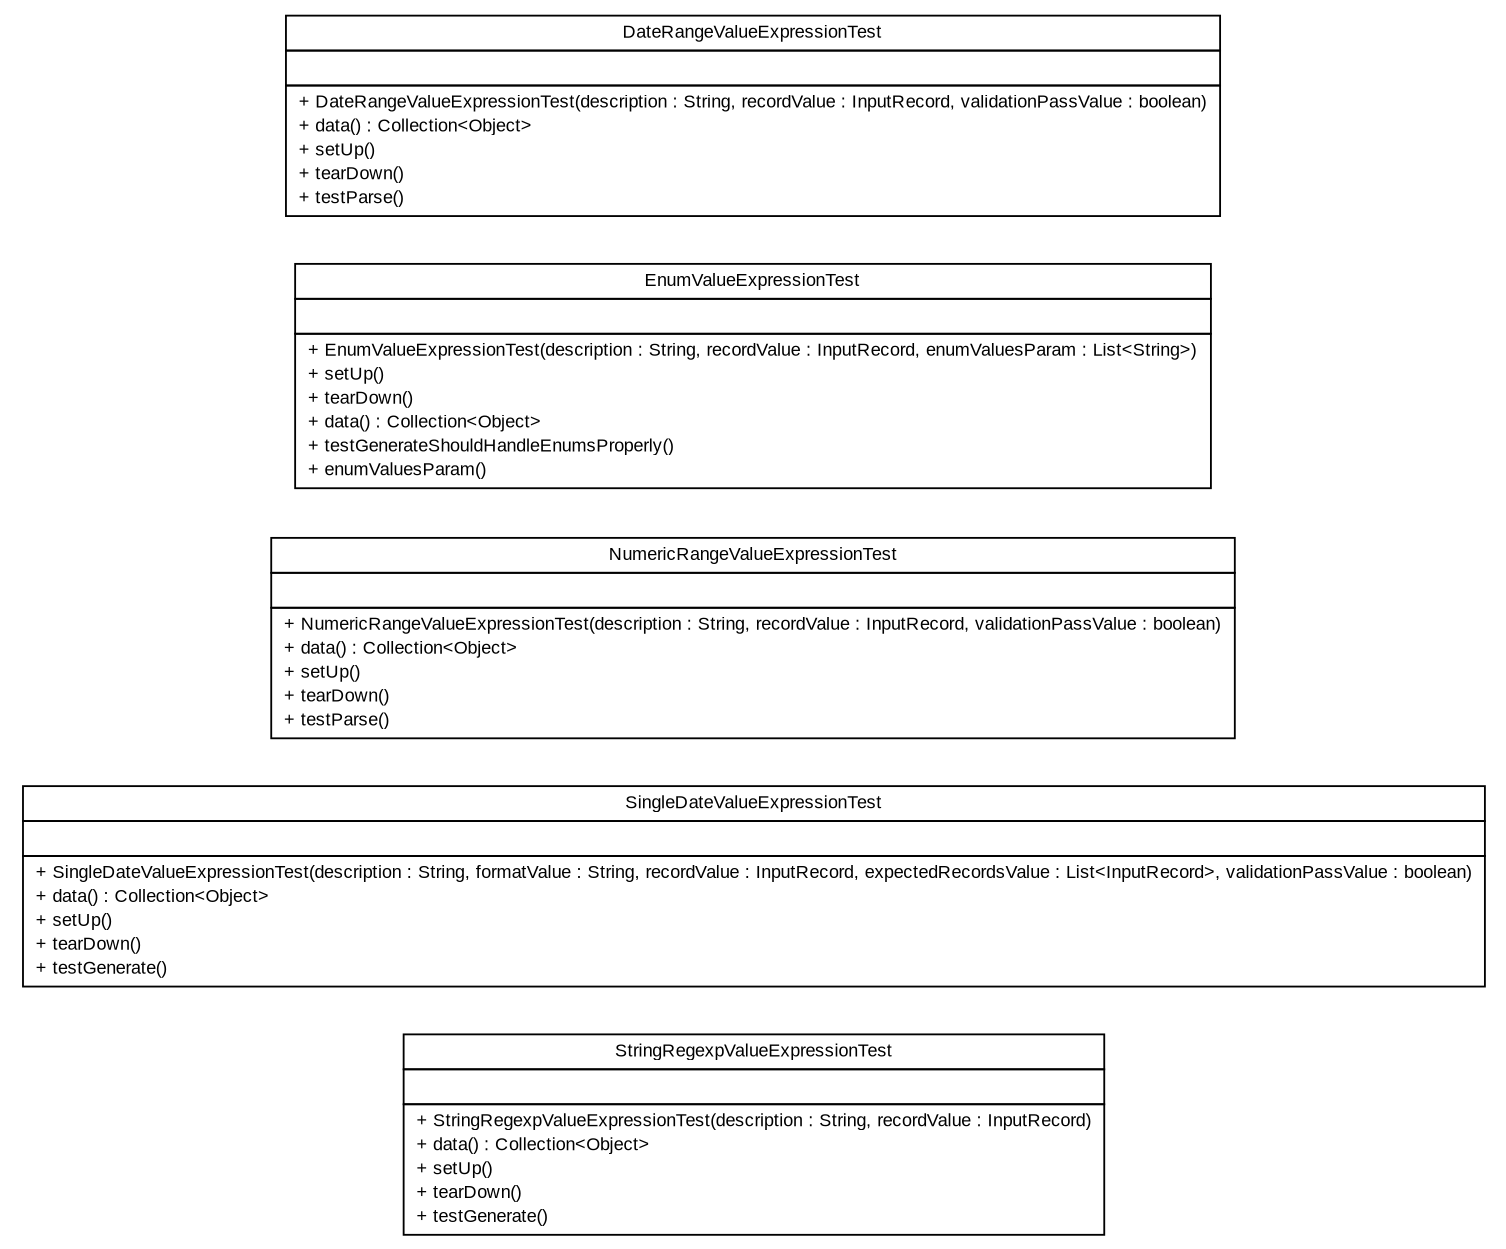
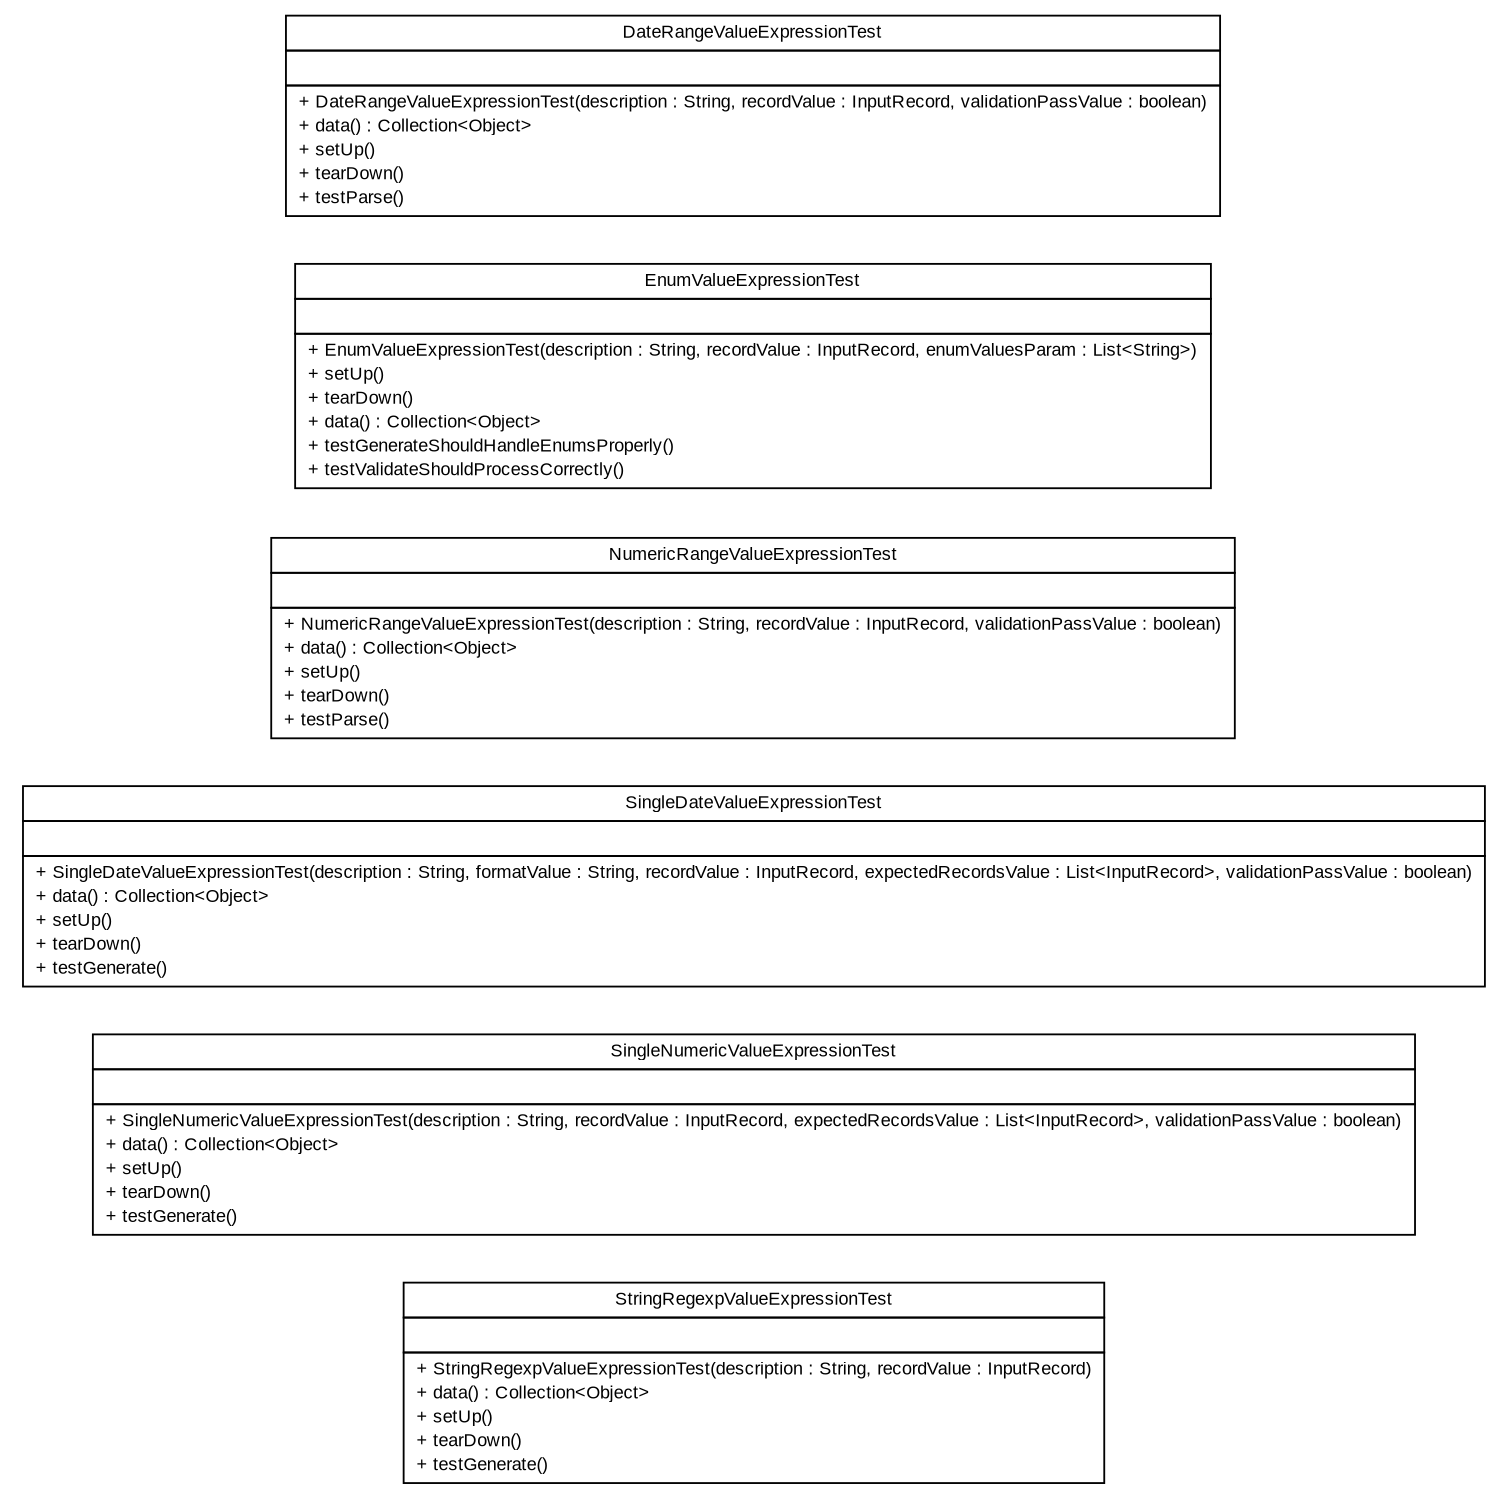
node "EnumValueExpressionTest": text "+ enumValuesParam()" -> "+ testValidateShouldProcessCorrectly()"
node "SingleNumericValueExpressionTest": added
